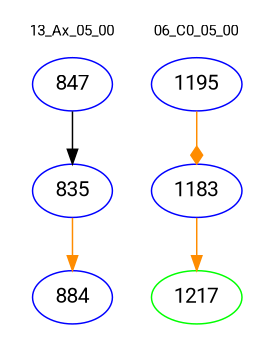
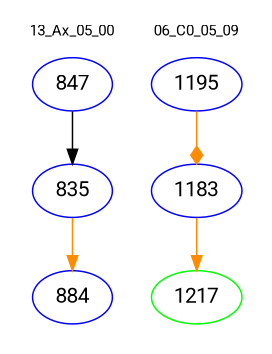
cluster "06_C0_05_00": label "06_C0_05_00" -> "06_C0_05_09"
